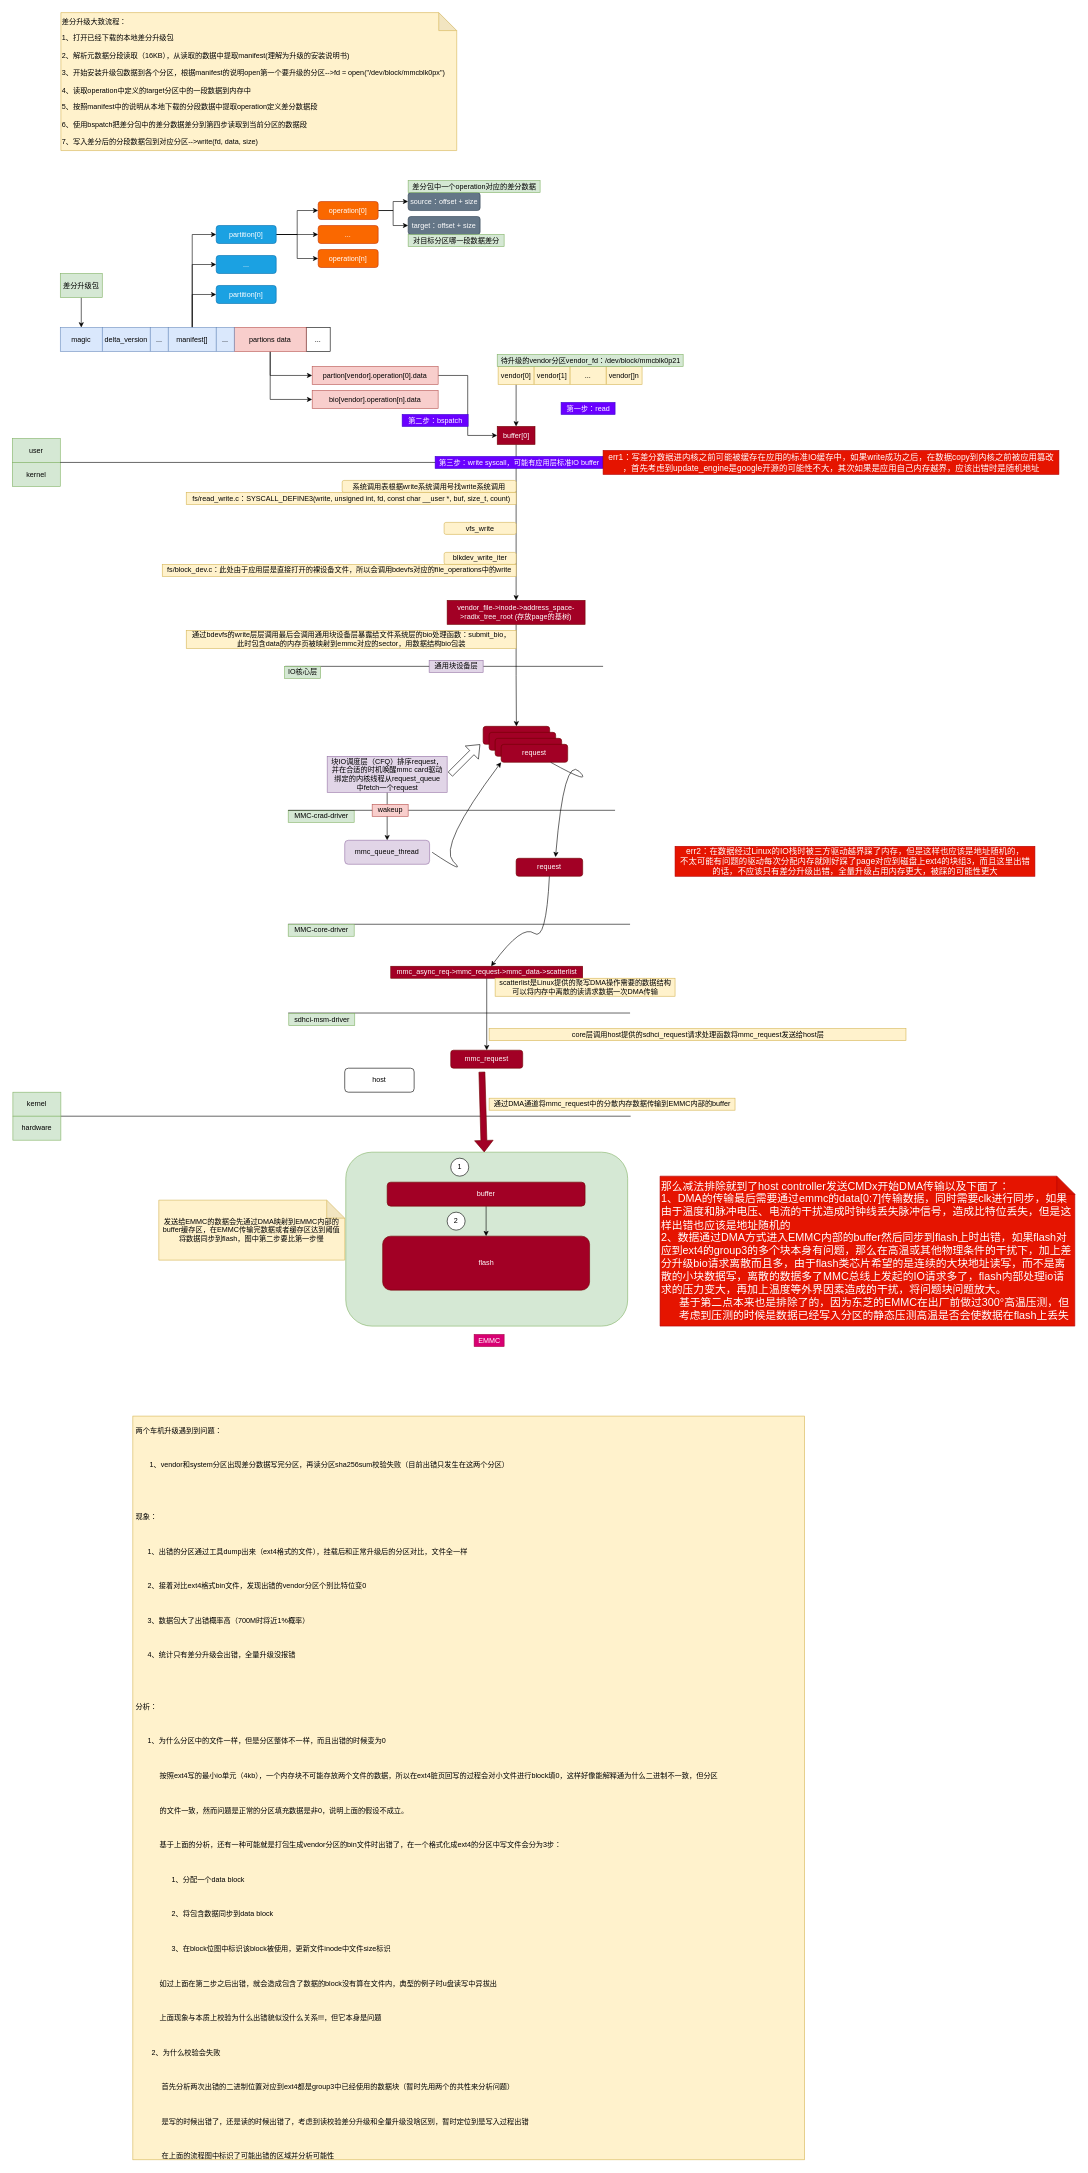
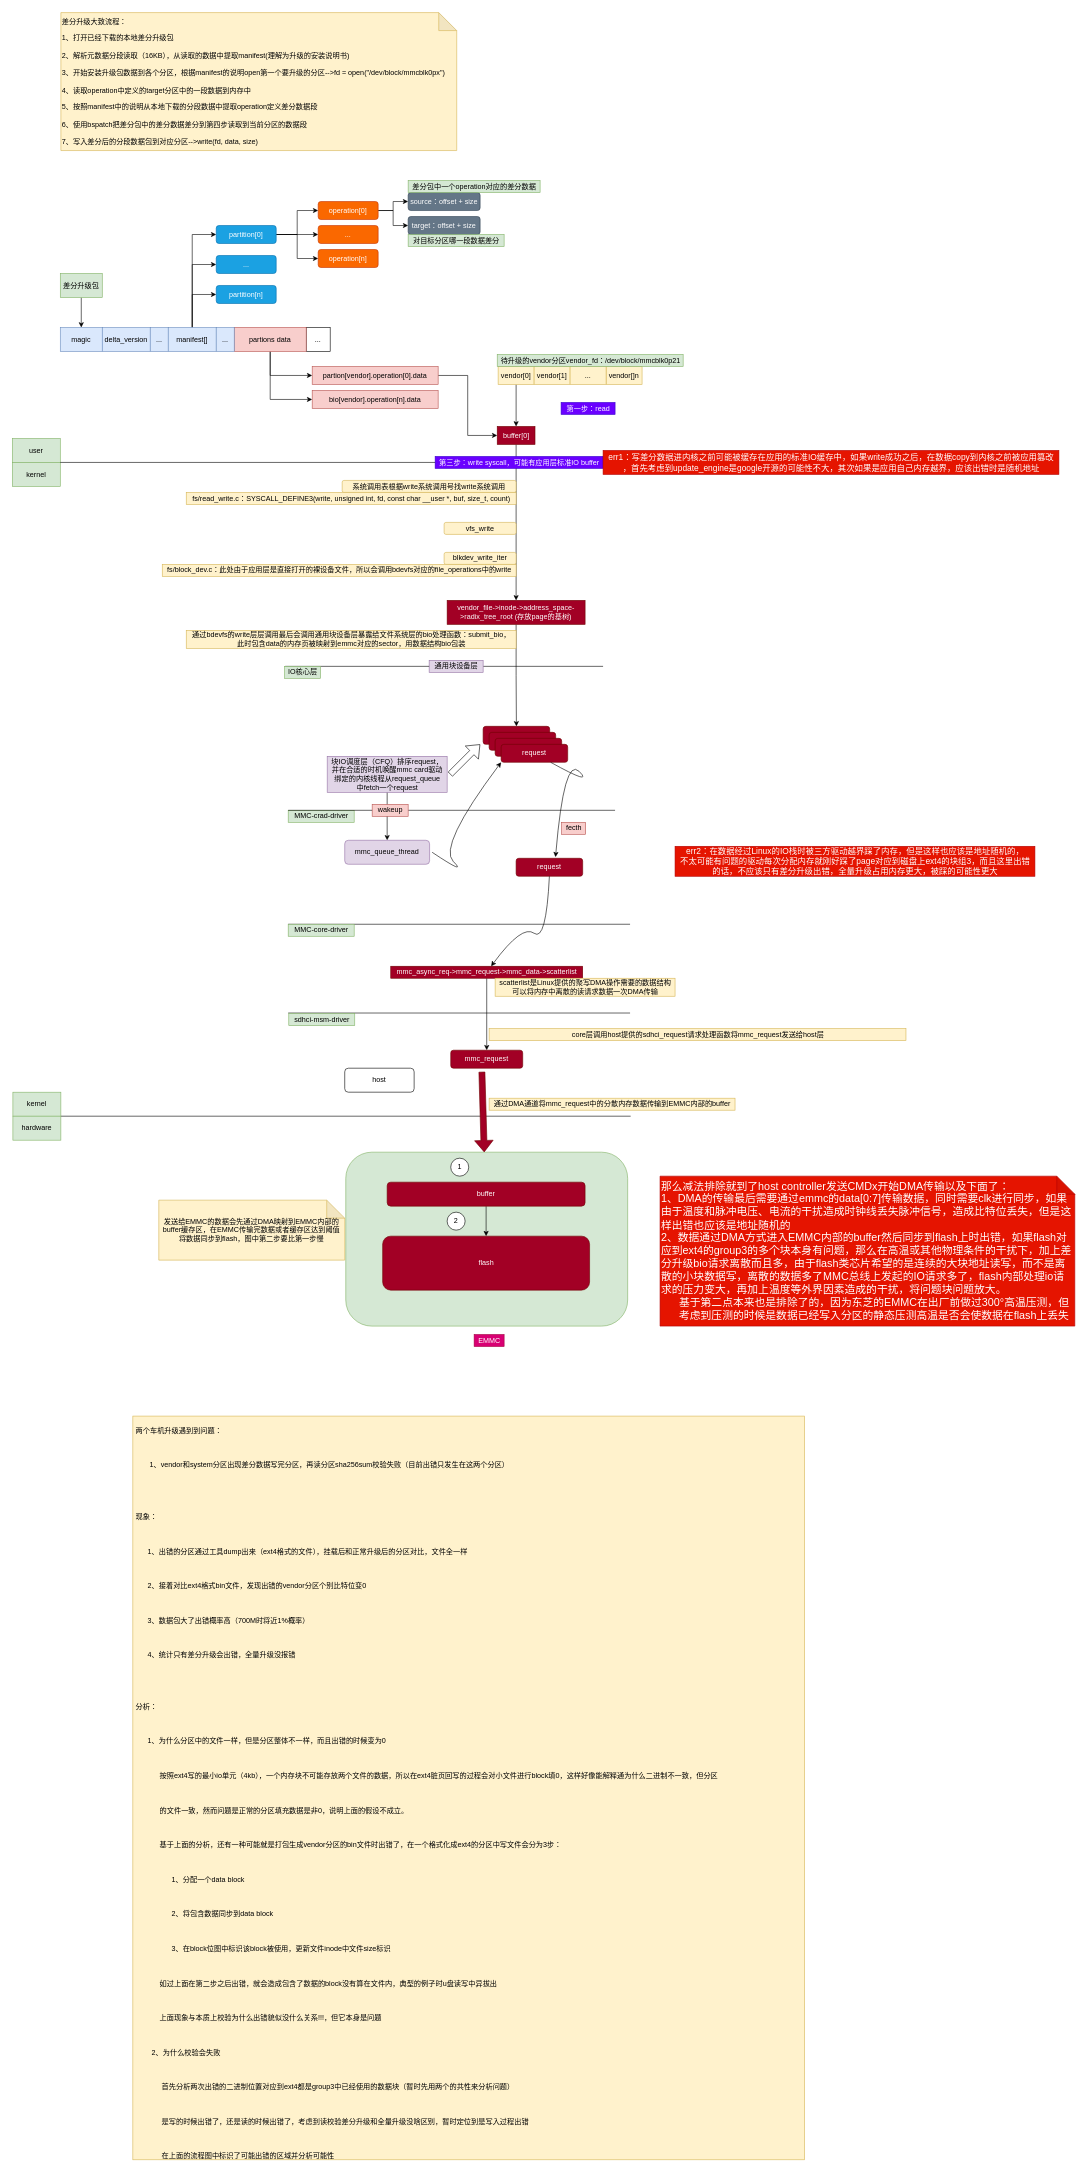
node "第二步：bspatch": removed
node "fecth": added
